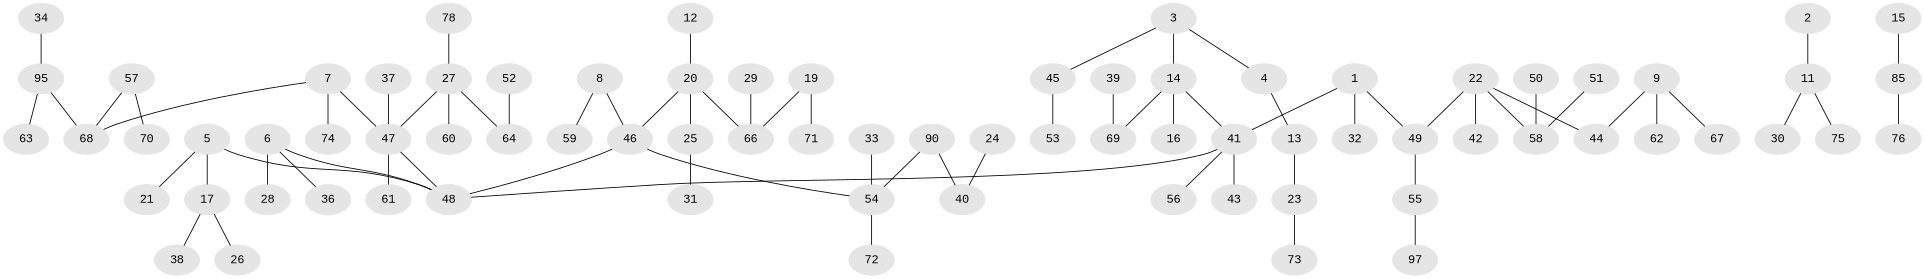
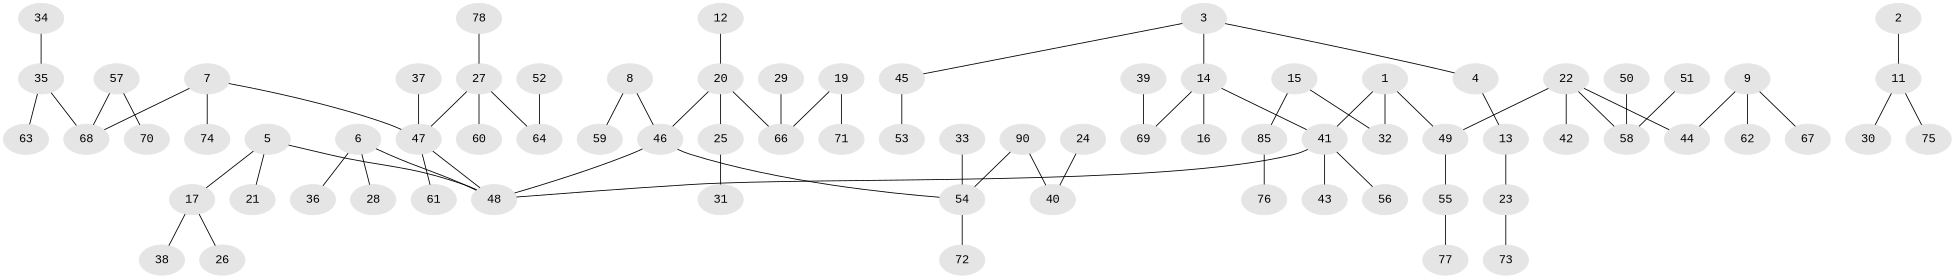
node "95": label "95" -> "35"
edge "15" -- "32": added
node "97": label "97" -> "77"
